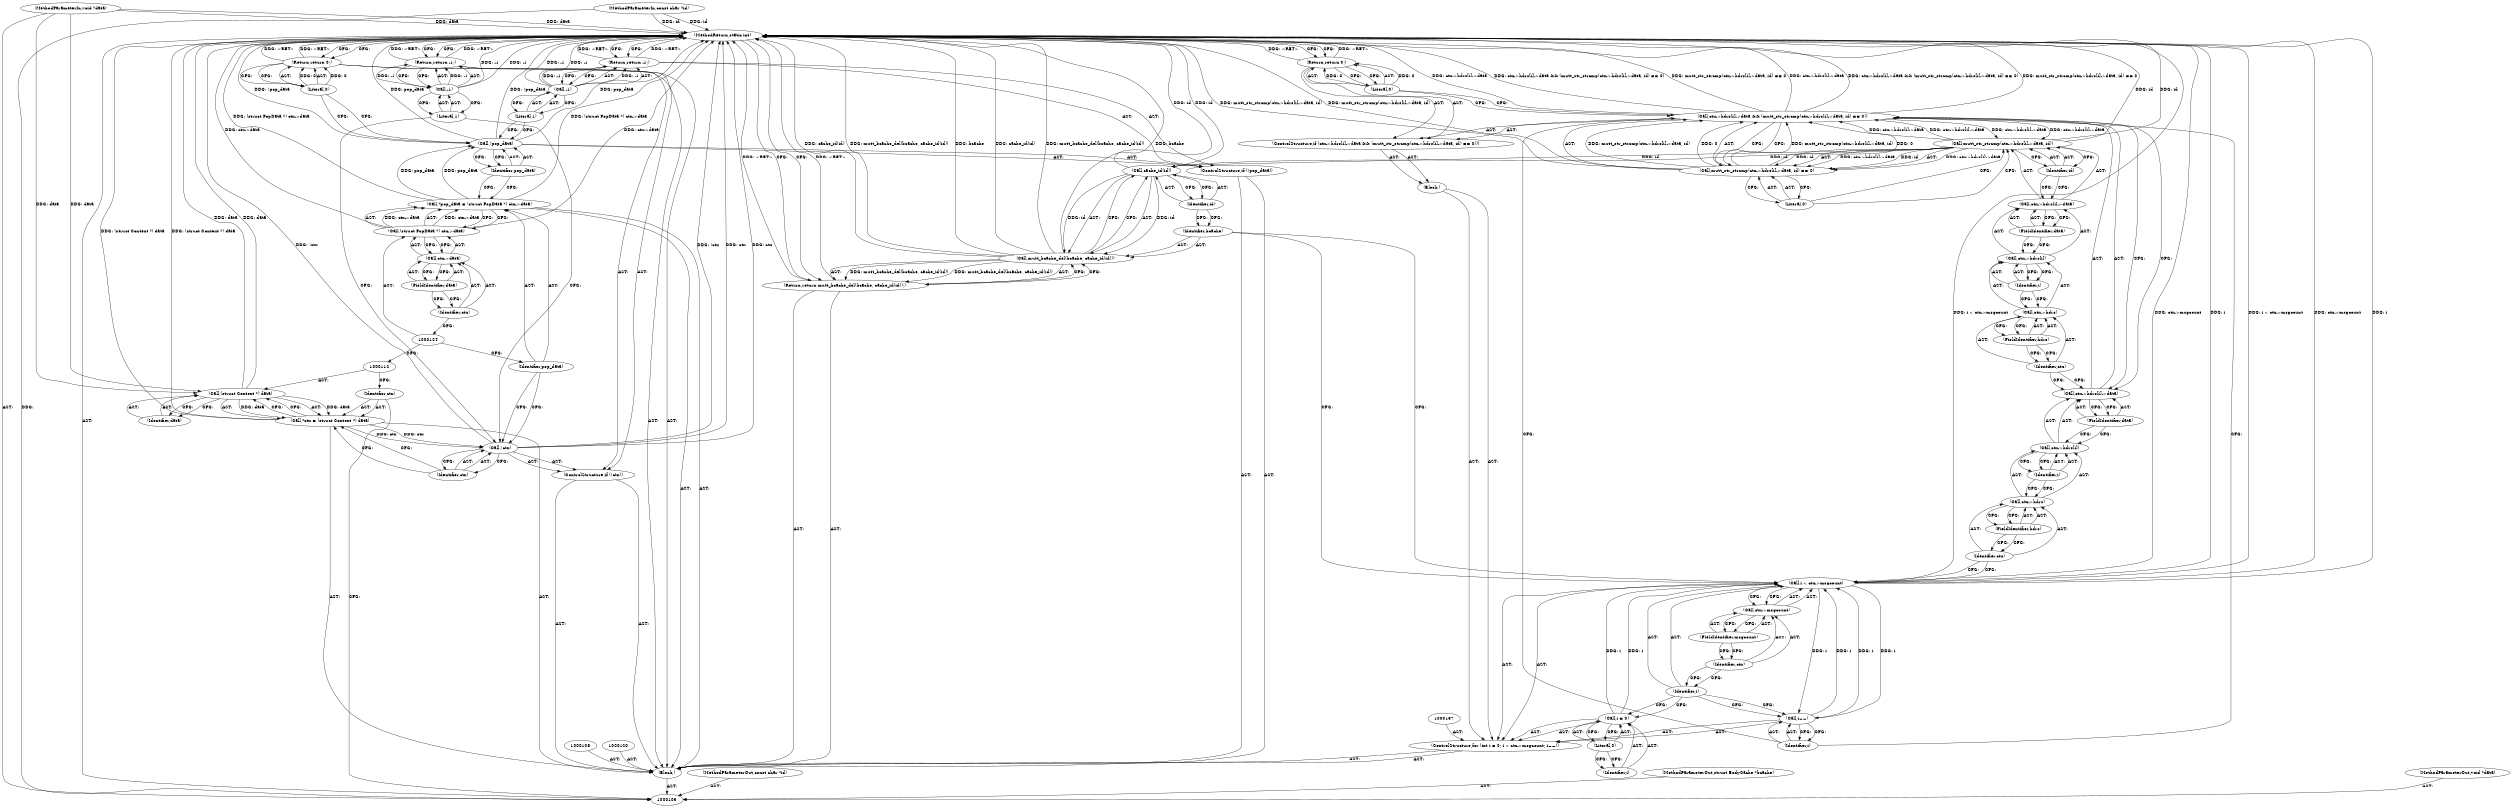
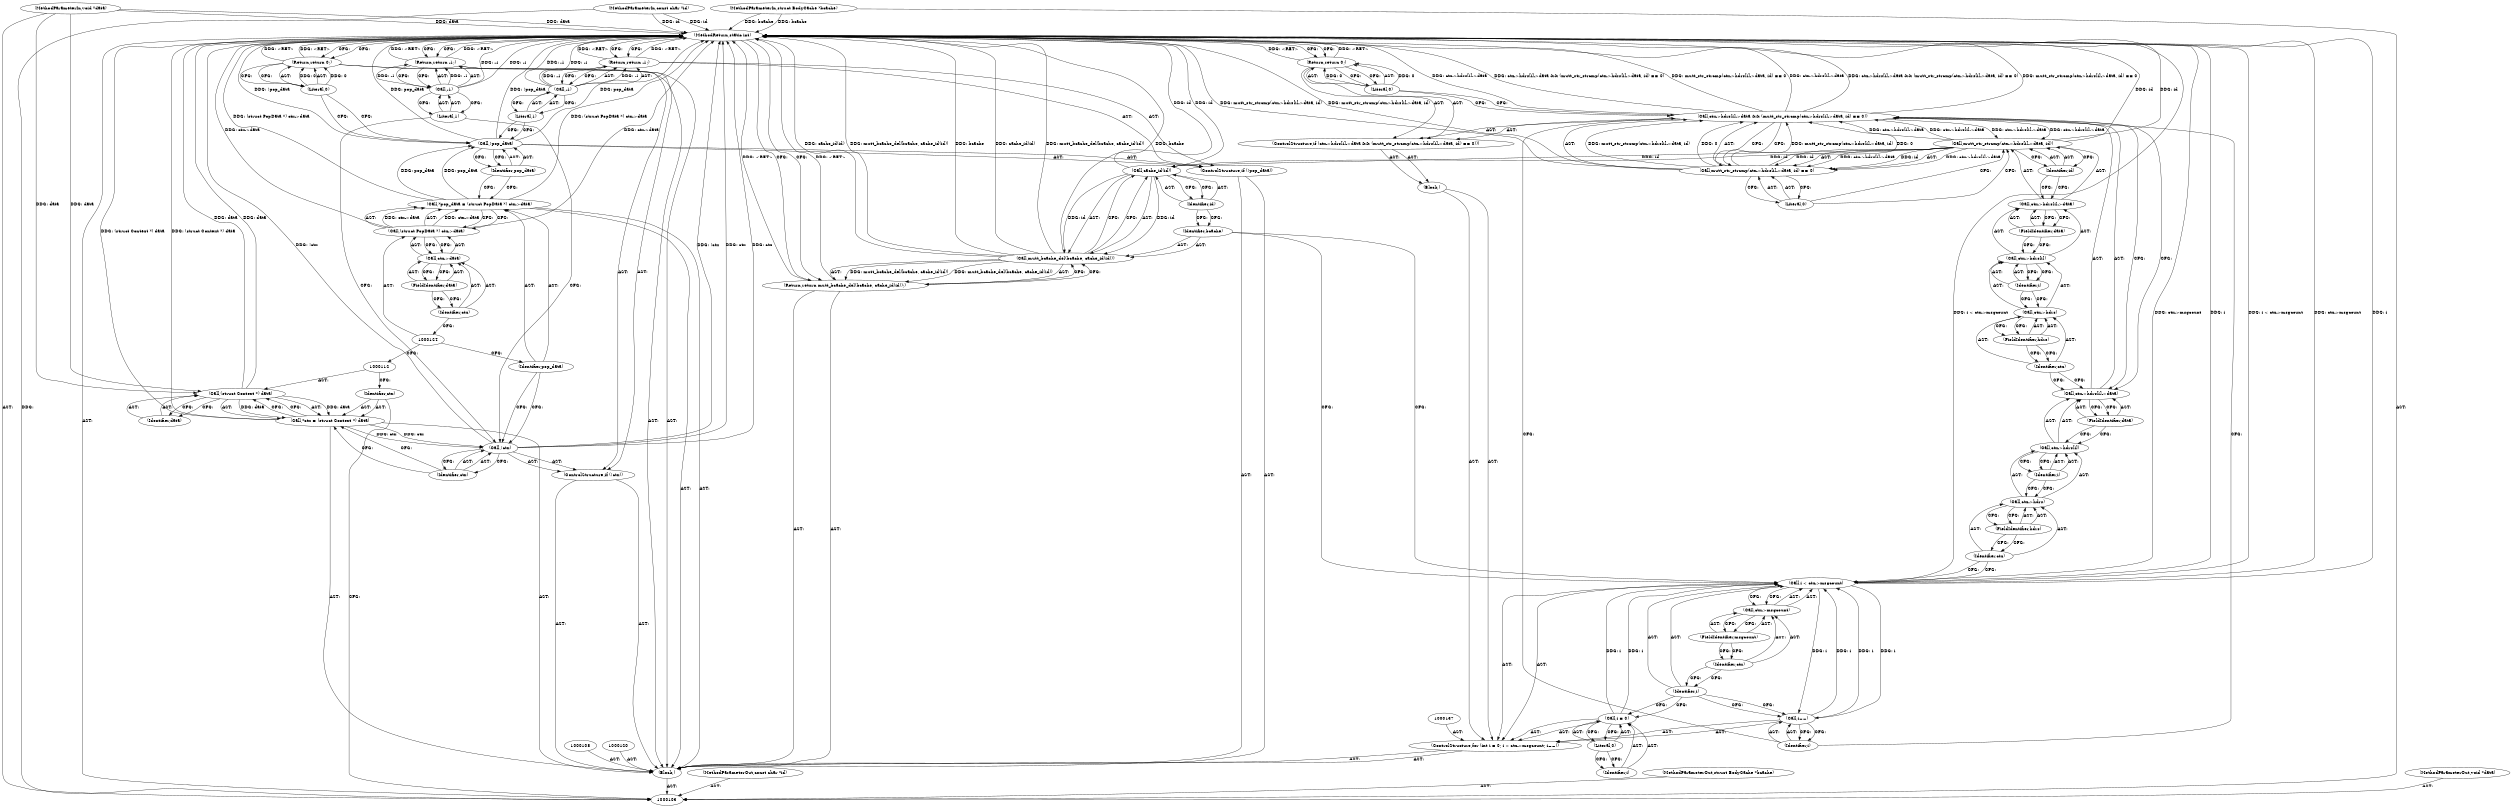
node "(MethodParameterIn,struct BodyCache *bcache)": added
